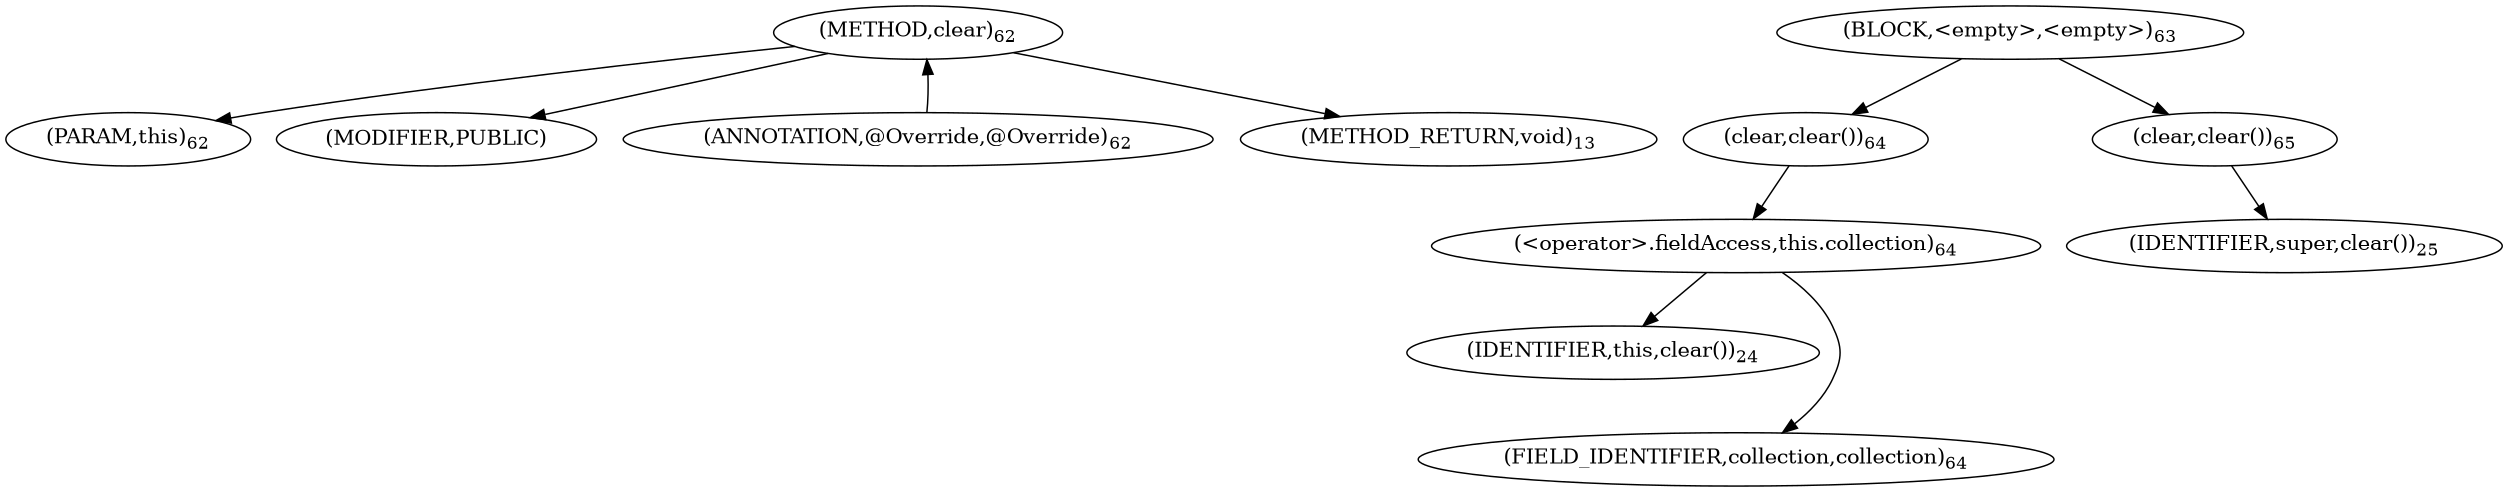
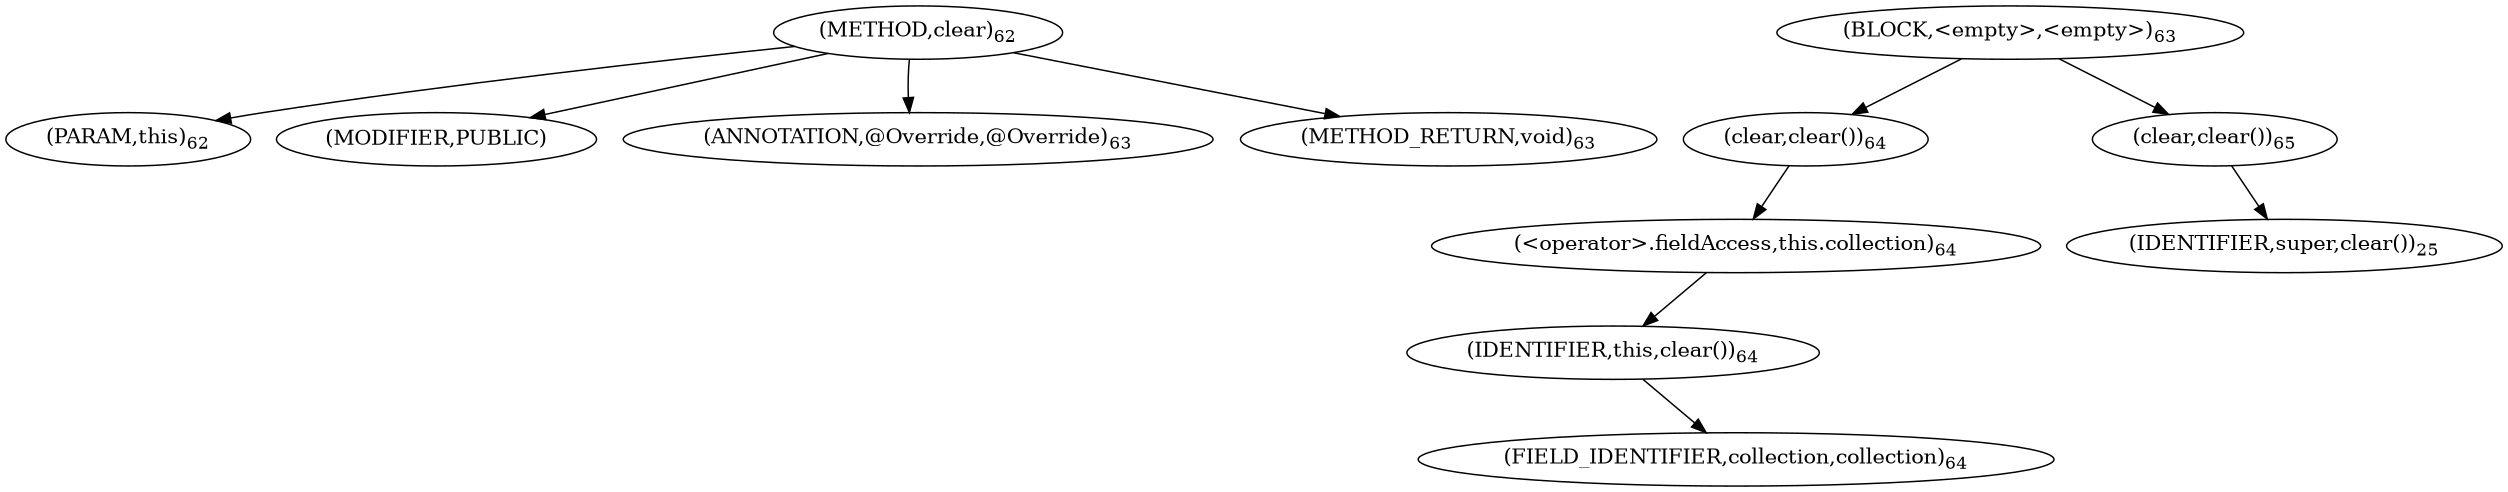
edge "(ANNOTATION,@Override,@Override)" -> "(METHOD,clear)": reversed
node "(ANNOTATION,@Override,@Override)": text "62" -> "63"
node "(METHOD_RETURN,void)": text "13" -> "63"
edge "(<operator>.fieldAccess,this.collection)" -> "(FIELD_IDENTIFIER,collection,collection)": now "(IDENTIFIER,this,clear())" -> "(FIELD_IDENTIFIER,collection,collection)"
node "(IDENTIFIER,this,clear())": text "24" -> "64"
